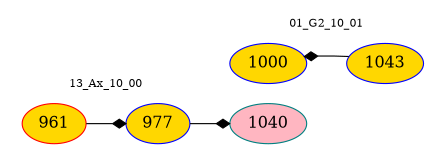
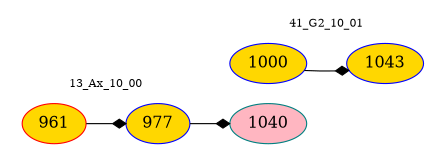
cluster "01_G2_10_01": label "01_G2_10_01" -> "41_G2_10_01"
edge "1043" -> "1000": reversed
